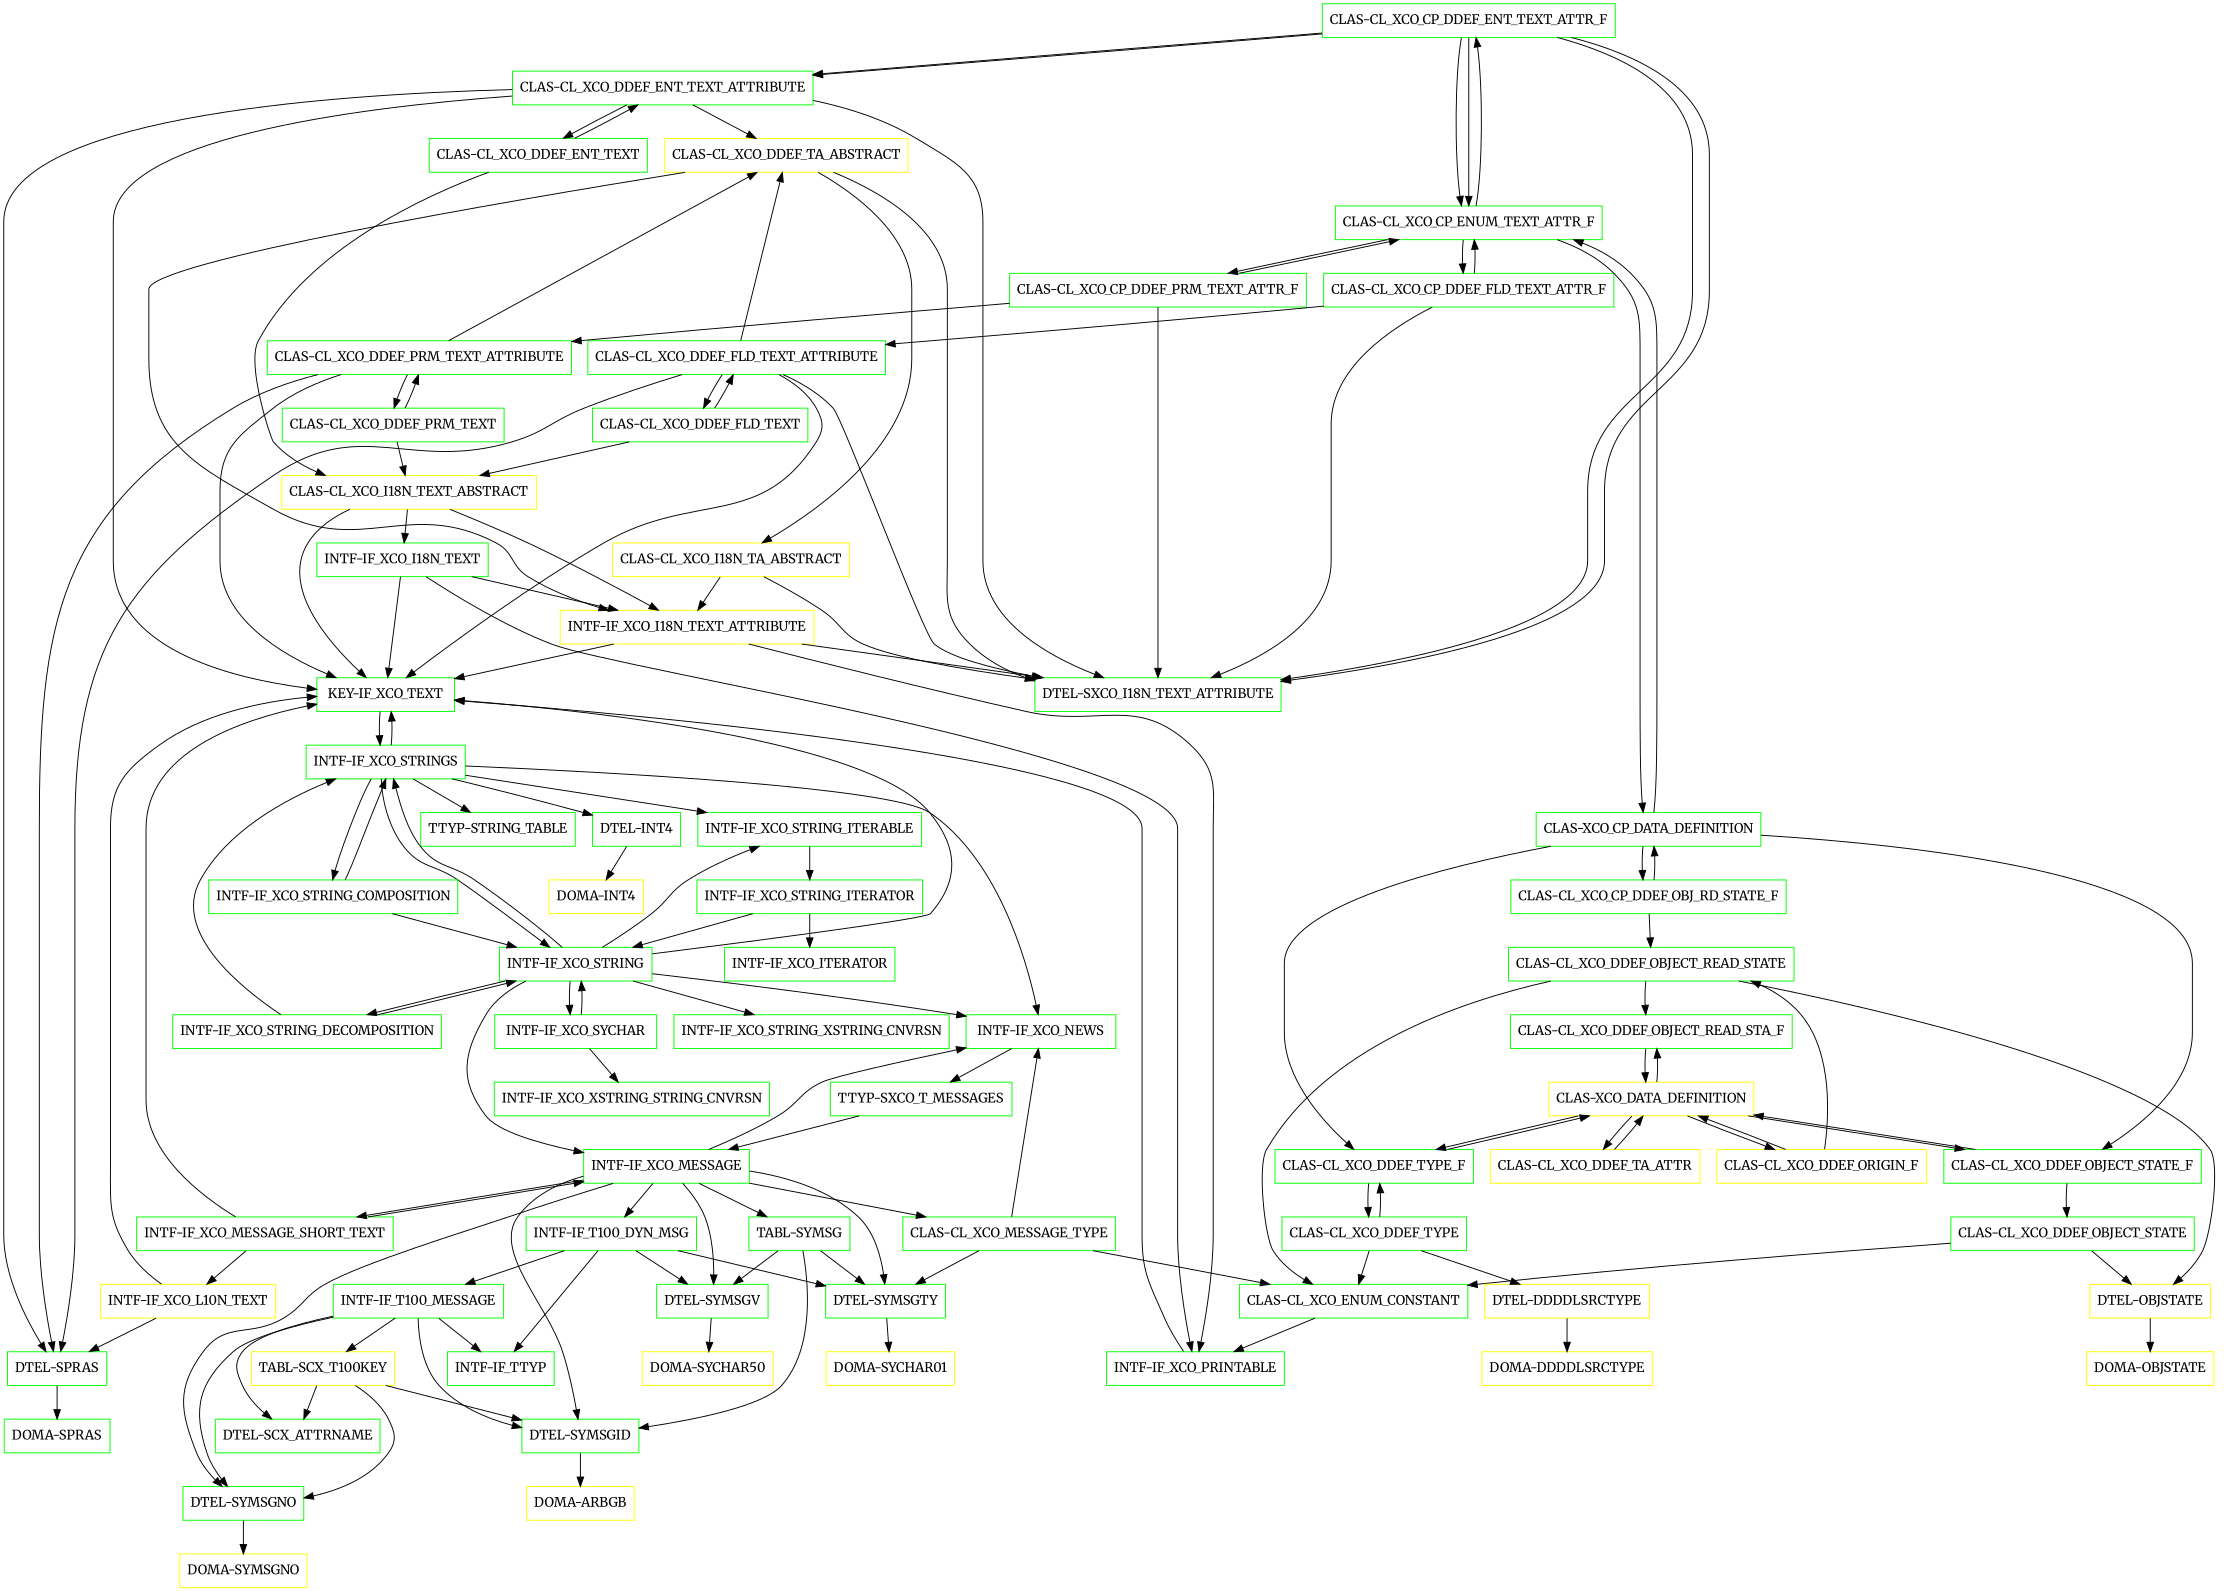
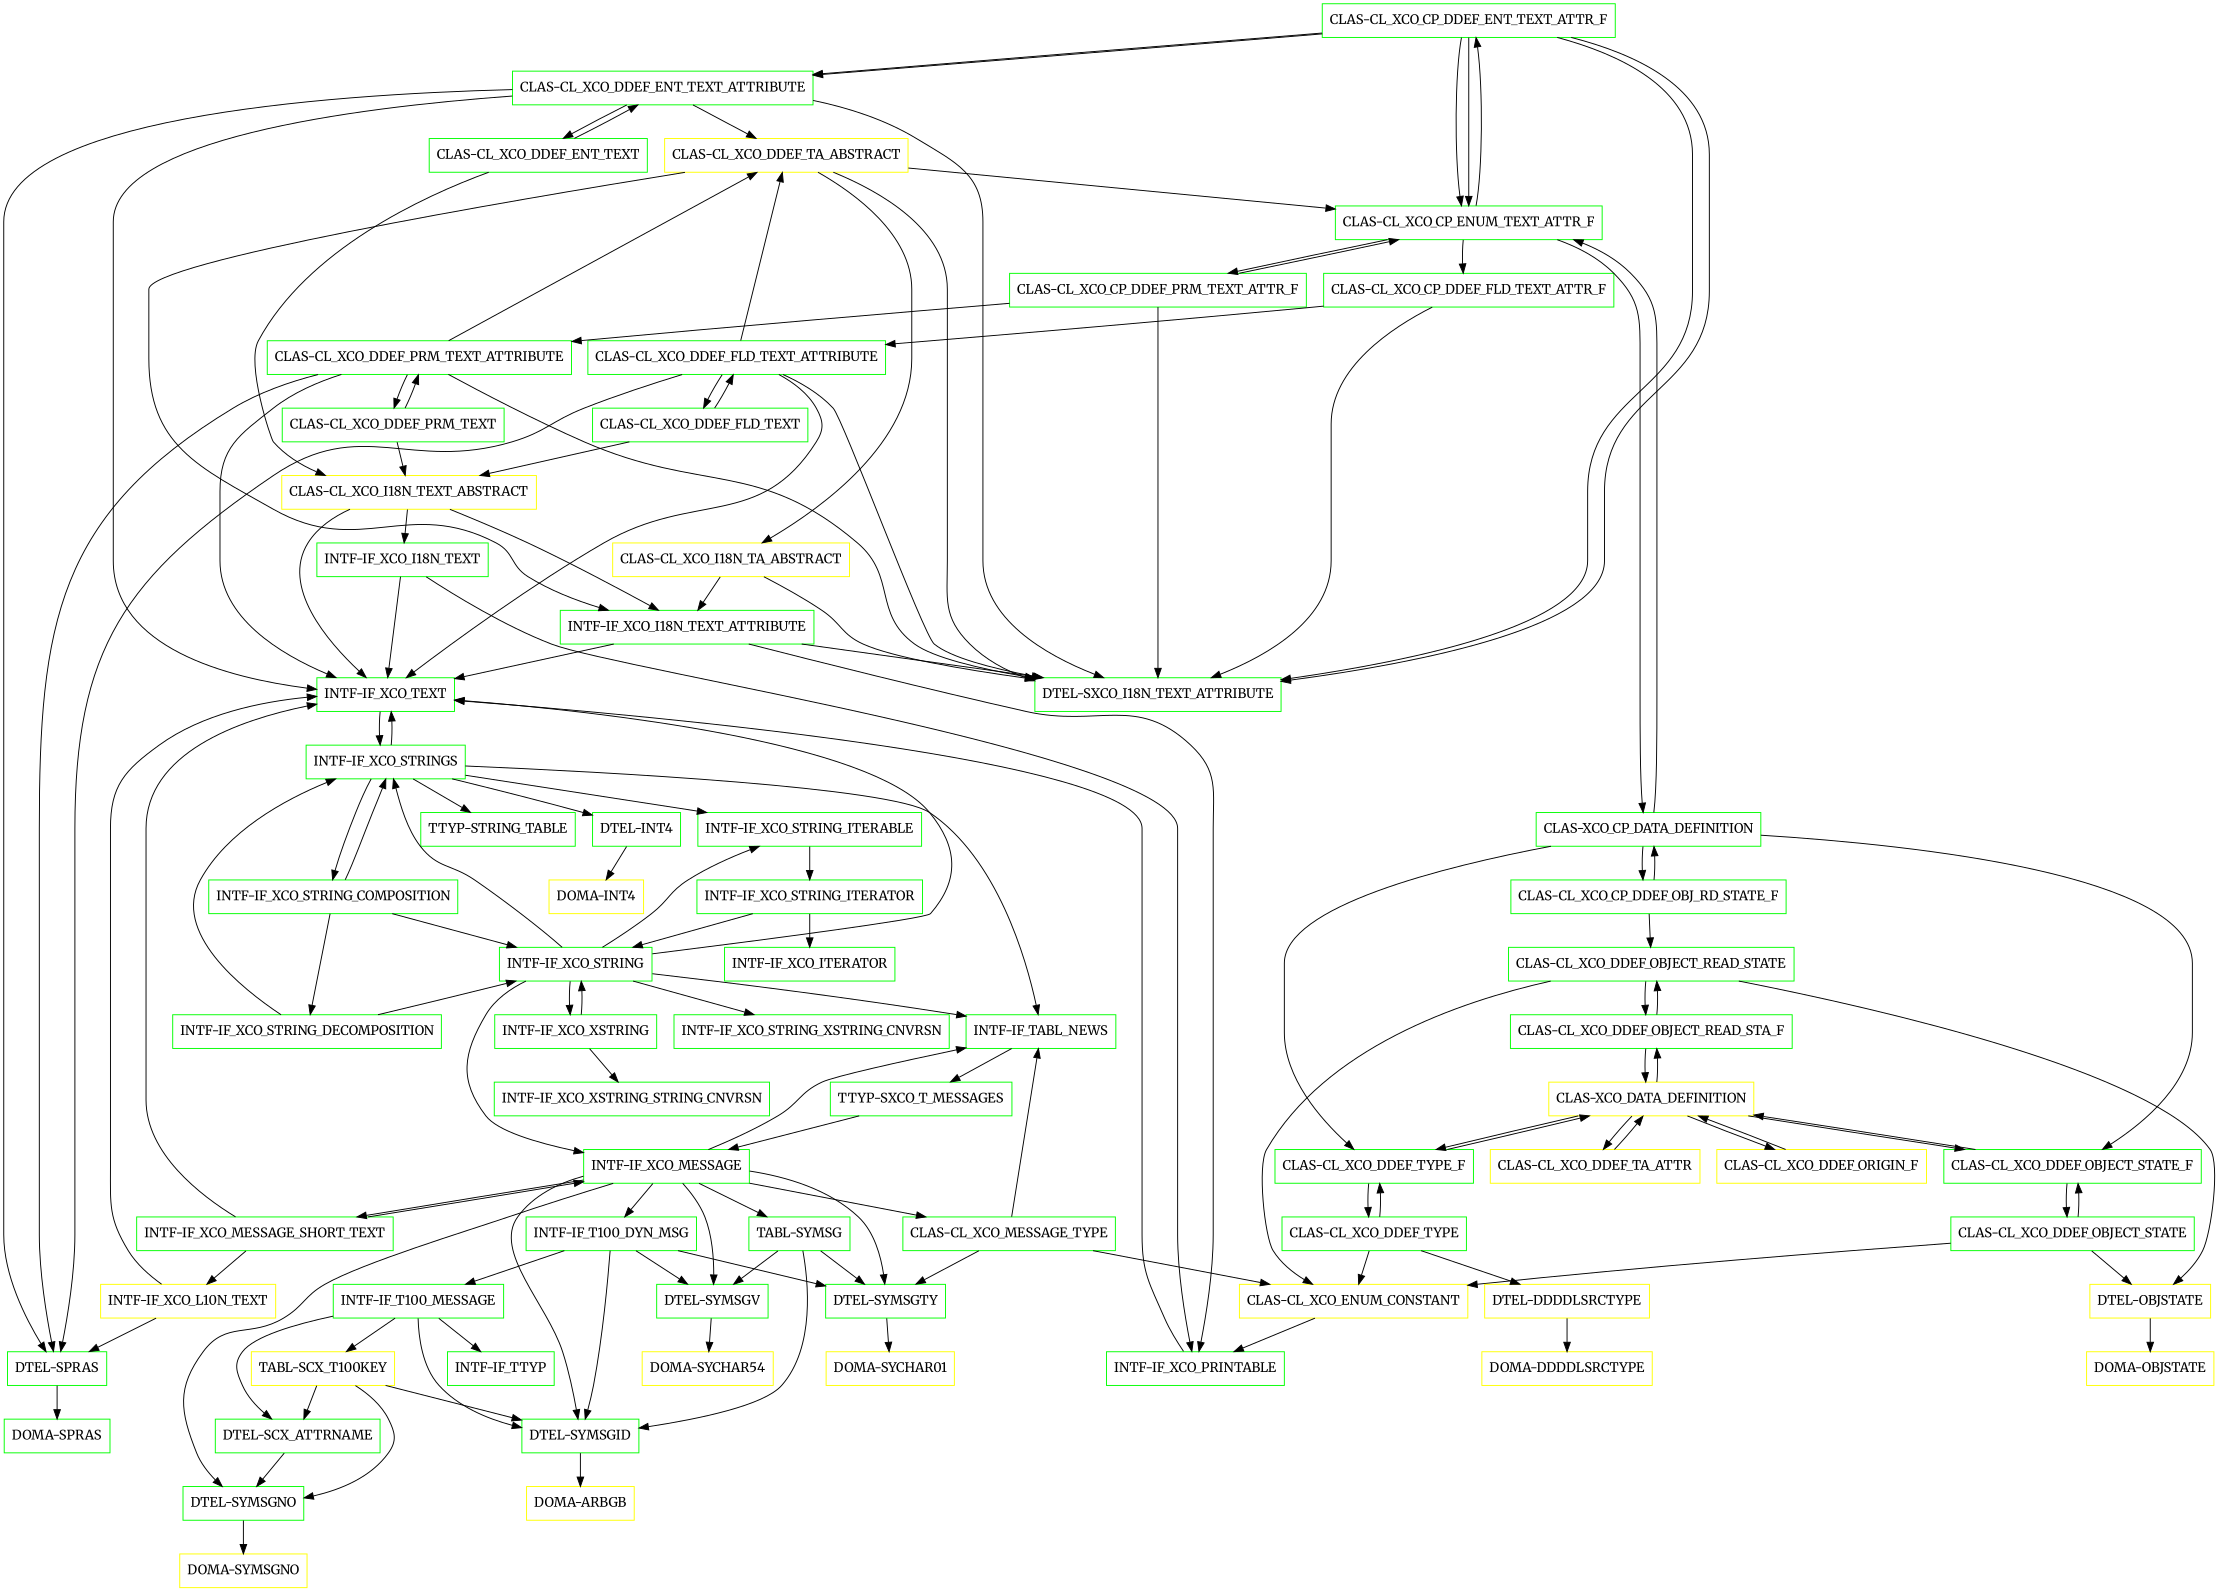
edge "CLAS-CL_XCO_CP_DDEF_FLD_TEXT_ATTR_F" -> "CLAS-CL_XCO_CP_ENUM_TEXT_ATTR_F": now "CLAS-CL_XCO_DDEF_TA_ABSTRACT" -> "CLAS-CL_XCO_CP_ENUM_TEXT_ATTR_F"
edge "CLAS-CL_XCO_DDEF_PRM_TEXT_ATTRIBUTE" -> "DTEL-SXCO_I18N_TEXT_ATTRIBUTE": added
edge "INTF-IF_XCO_I18N_TEXT" -> "INTF-IF_XCO_I18N_TEXT_ATTRIBUTE": removed
node "INTF-IF_XCO_I18N_TEXT_ATTRIBUTE": color yellow -> green
node "KEY-IF_XCO_TEXT": label "KEY-IF_XCO_TEXT" -> "INTF-IF_XCO_TEXT"
edge "INTF-IF_XCO_STRINGS" -> "INTF-IF_XCO_STRING": removed
edge "INTF-IF_XCO_STRING" -> "INTF-IF_XCO_STRING_DECOMPOSITION": now "INTF-IF_XCO_STRING_COMPOSITION" -> "INTF-IF_XCO_STRING_DECOMPOSITION"
node "INTF-IF_XCO_SYCHAR": label "INTF-IF_XCO_SYCHAR" -> "INTF-IF_XCO_XSTRING"
node "INTF-IF_XCO_NEWS": label "INTF-IF_XCO_NEWS" -> "INTF-IF_TABL_NEWS"
edge "CLAS-CL_XCO_DDEF_ORIGIN_F" -> "CLAS-CL_XCO_DDEF_OBJECT_READ_STATE": now "CLAS-CL_XCO_DDEF_OBJECT_READ_STA_F" -> "CLAS-CL_XCO_DDEF_OBJECT_READ_STATE"
edge "CLAS-CL_XCO_DDEF_OBJECT_STATE" -> "CLAS-CL_XCO_DDEF_OBJECT_STATE_F": added
edge "INTF-IF_T100_DYN_MSG" -> "INTF-IF_TTYP": now "INTF-IF_T100_DYN_MSG" -> "DTEL-SYMSGID"
node "CLAS-CL_XCO_ENUM_CONSTANT": color green -> yellow
edge "INTF-IF_T100_MESSAGE" -> "DTEL-SYMSGNO": now "DTEL-SCX_ATTRNAME" -> "DTEL-SYMSGNO"
node "DOMA-SYCHAR50": label "DOMA-SYCHAR50" -> "DOMA-SYCHAR54"
